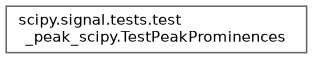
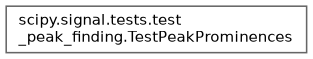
node "scipy.signal.tests.test _peak_scipy.TestPeakProminences": label "scipy.signal.tests.test _peak_scipy.TestPeakProminences" -> "scipy.signal.tests.test _peak_finding.TestPeakProminences"
